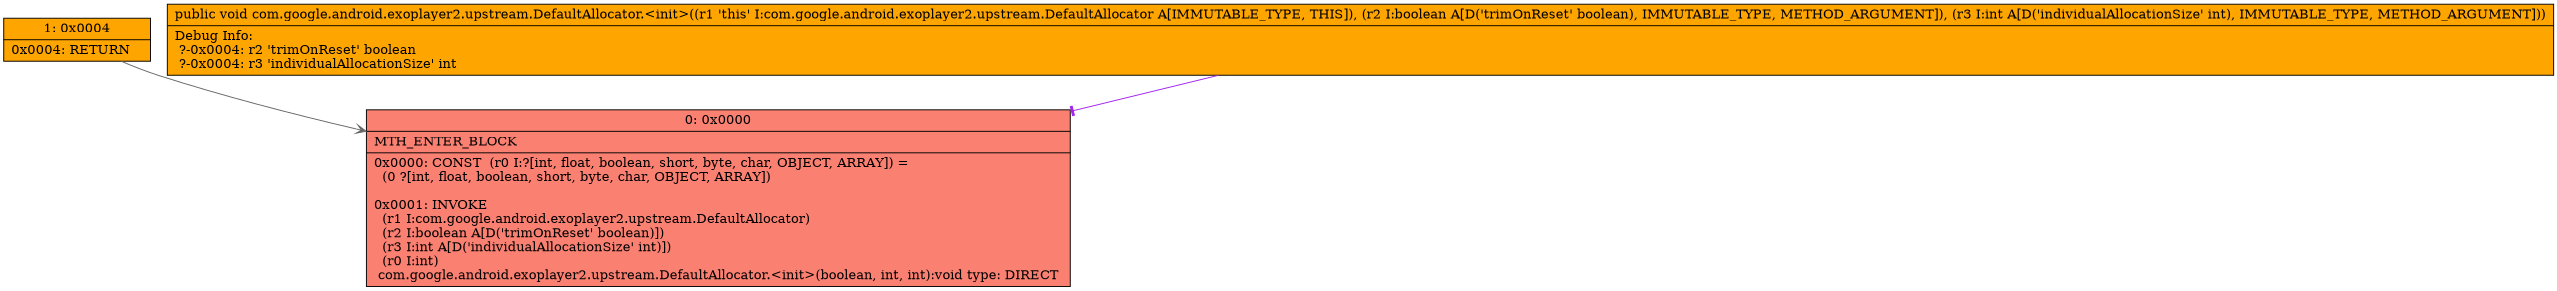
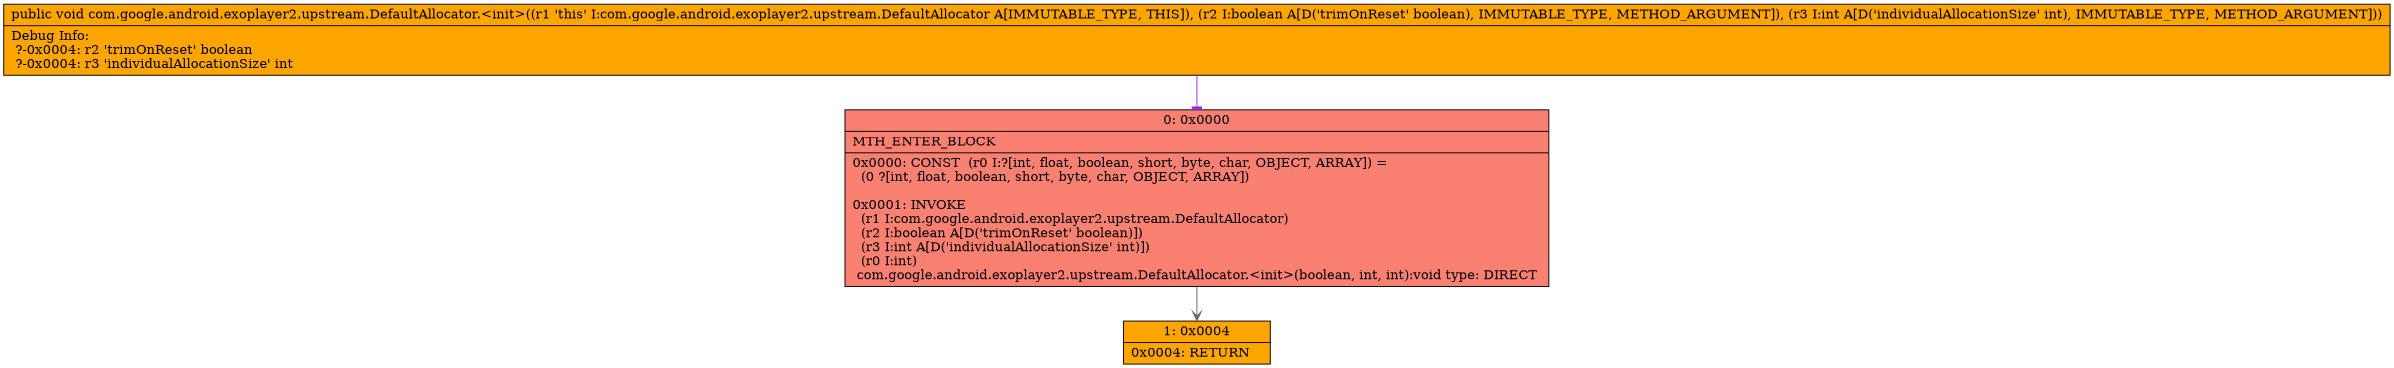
edge "1: 0x0004" -> "0: 0x0000": reversed
